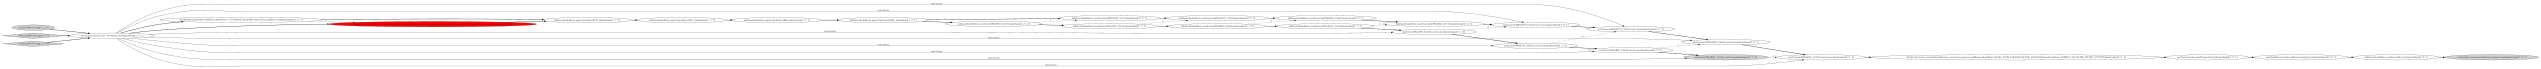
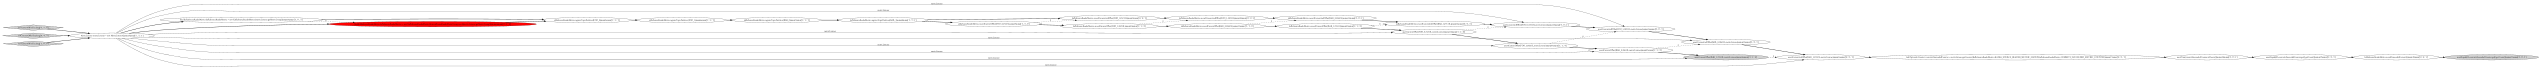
node "testCurrentOffsetTracking['0', '1', '0']": shape ellipse -> diamond
